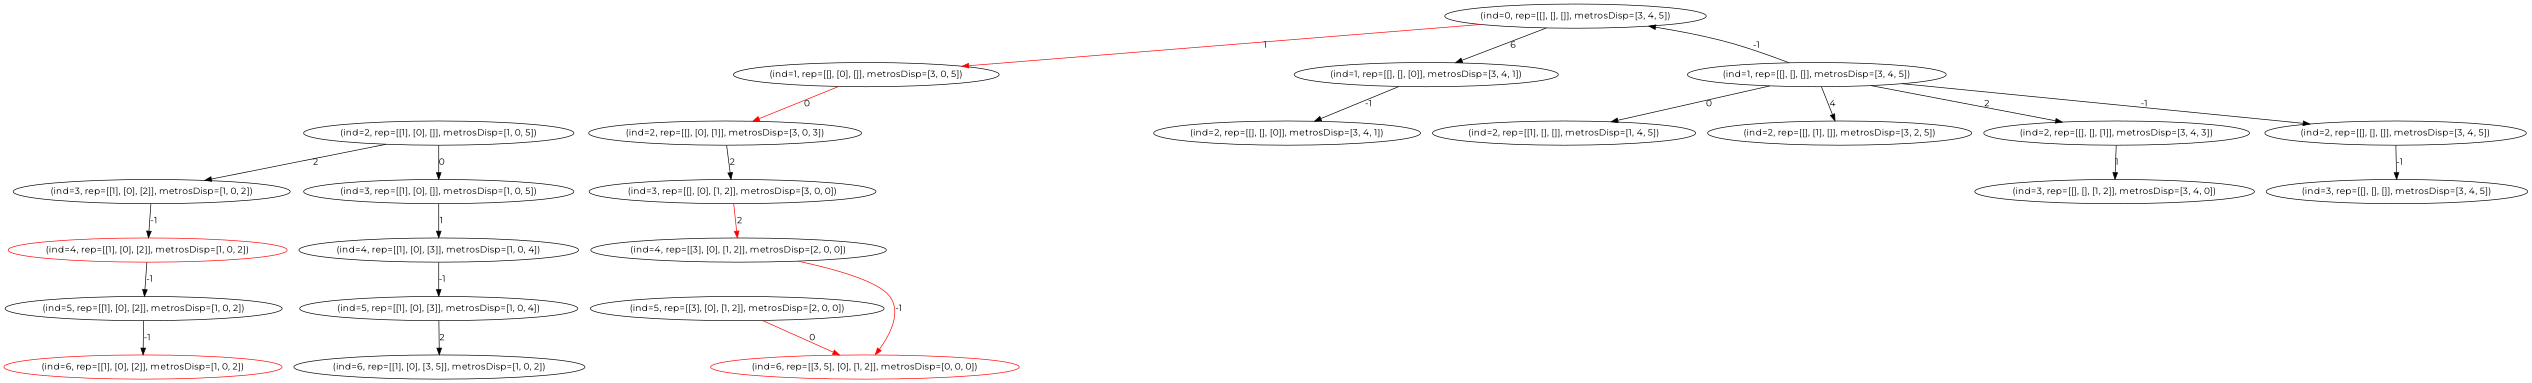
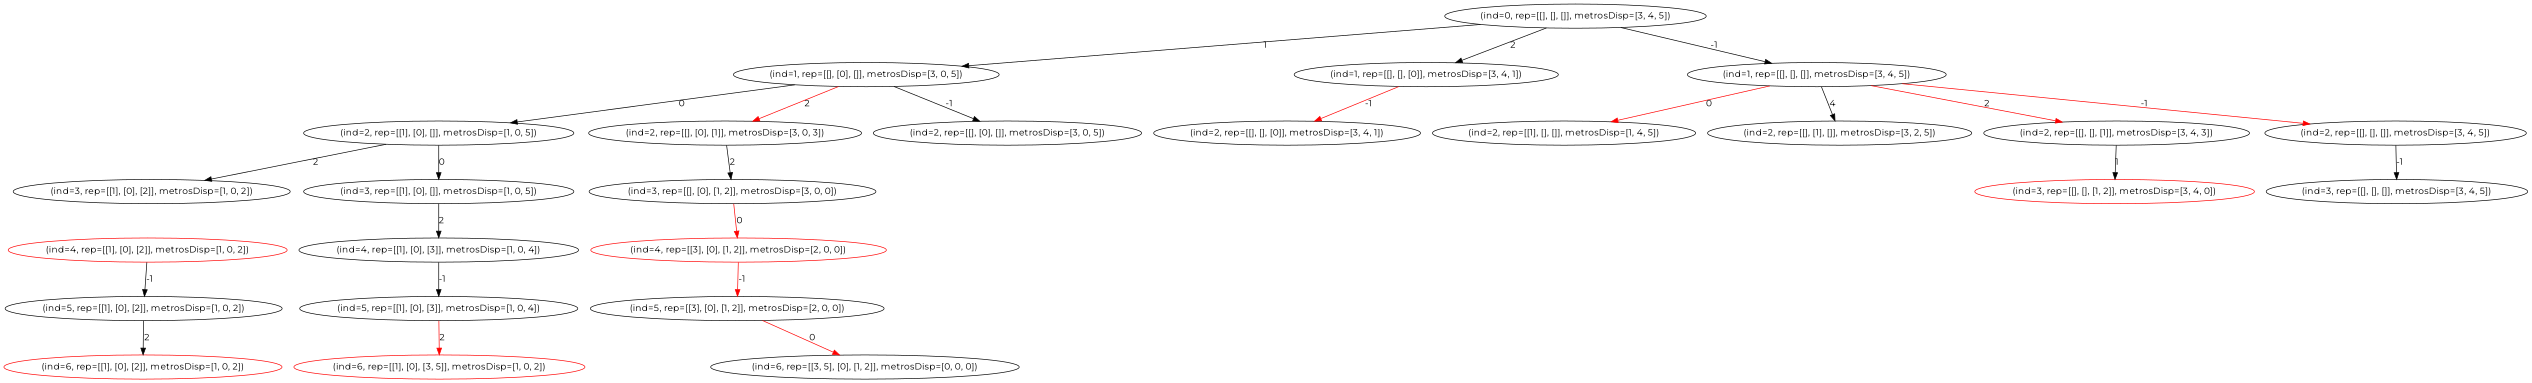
edge "(ind=1, rep=[[], [], []], metrosDisp=[3, 4, 5])" -> "(ind=0, rep=[[], [], []], metrosDisp=[3, 4, 5])": reversed
edge "(ind=0, rep=[[], [], []], metrosDisp=[3, 4, 5])" -> "(ind=1, rep=[[], [0], []], metrosDisp=[3, 0, 5])": color red -> black
edge "(ind=0, rep=[[], [], []], metrosDisp=[3, 4, 5])" -> "(ind=1, rep=[[], [], [0]], metrosDisp=[3, 4, 1])": label "6" -> "2"
edge "(ind=1, rep=[[], [0], []], metrosDisp=[3, 0, 5])" -> "(ind=2, rep=[[1], [0], []], metrosDisp=[1, 0, 5])": added, label "0"
edge "(ind=1, rep=[[], [], [0]], metrosDisp=[3, 4, 1])" -> "(ind=2, rep=[[], [], [0]], metrosDisp=[3, 4, 1])": color black -> red
edge "(ind=1, rep=[[], [], []], metrosDisp=[3, 4, 5])" -> "(ind=2, rep=[[1], [], []], metrosDisp=[1, 4, 5])": color black -> red
edge "(ind=1, rep=[[], [], []], metrosDisp=[3, 4, 5])" -> "(ind=2, rep=[[], [], [1]], metrosDisp=[3, 4, 3])": color black -> red
edge "(ind=1, rep=[[], [0], []], metrosDisp=[3, 0, 5])" -> "(ind=2, rep=[[], [0], [1]], metrosDisp=[3, 0, 3])": label "0" -> "2"
edge "(ind=1, rep=[[], [], []], metrosDisp=[3, 4, 5])" -> "(ind=2, rep=[[], [], []], metrosDisp=[3, 4, 5])": color black -> red
node "(ind=2, rep=[[], [0], []], metrosDisp=[3, 0, 5])": added
node "(ind=3, rep=[[], [], [1, 2]], metrosDisp=[3, 4, 0])": color black -> red
edge "(ind=3, rep=[[1], [0], [2]], metrosDisp=[1, 0, 2])" -> "(ind=4, rep=[[1], [0], [2]], metrosDisp=[1, 0, 2])": removed, label "-1"
edge "(ind=3, rep=[[1], [0], []], metrosDisp=[1, 0, 5])" -> "(ind=4, rep=[[1], [0], [3]], metrosDisp=[1, 0, 4])": label "1" -> "2"
edge "(ind=3, rep=[[], [0], [1, 2]], metrosDisp=[3, 0, 0])" -> "(ind=4, rep=[[3], [0], [1, 2]], metrosDisp=[2, 0, 0])": label "2" -> "0"
node "(ind=4, rep=[[3], [0], [1, 2]], metrosDisp=[2, 0, 0])": color black -> red
edge "(ind=4, rep=[[3], [0], [1, 2]], metrosDisp=[2, 0, 0])" -> "(ind=6, rep=[[3, 5], [0], [1, 2]], metrosDisp=[0, 0, 0])": now "(ind=4, rep=[[3], [0], [1, 2]], metrosDisp=[2, 0, 0])" -> "(ind=5, rep=[[3], [0], [1, 2]], metrosDisp=[2, 0, 0])"
edge "(ind=5, rep=[[1], [0], [3]], metrosDisp=[1, 0, 4])" -> "(ind=6, rep=[[1], [0], [3, 5]], metrosDisp=[1, 0, 2])": color black -> red
edge "(ind=5, rep=[[1], [0], [2]], metrosDisp=[1, 0, 2])" -> "(ind=6, rep=[[1], [0], [2]], metrosDisp=[1, 0, 2])": label "-1" -> "2"
node "(ind=6, rep=[[1], [0], [3, 5]], metrosDisp=[1, 0, 2])": color black -> red
node "(ind=6, rep=[[3, 5], [0], [1, 2]], metrosDisp=[0, 0, 0])": color red -> black
